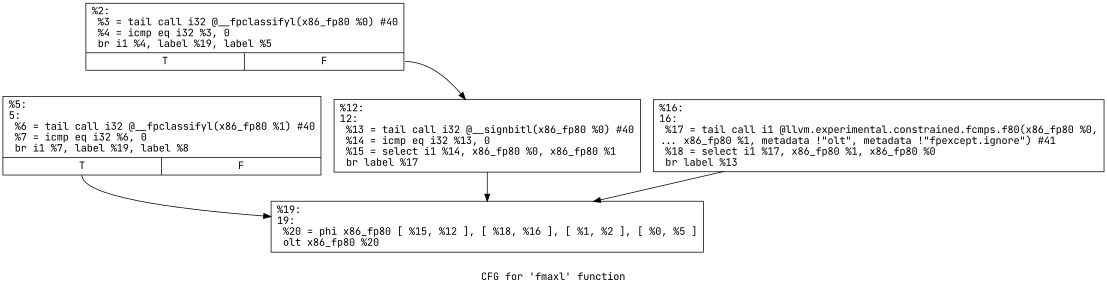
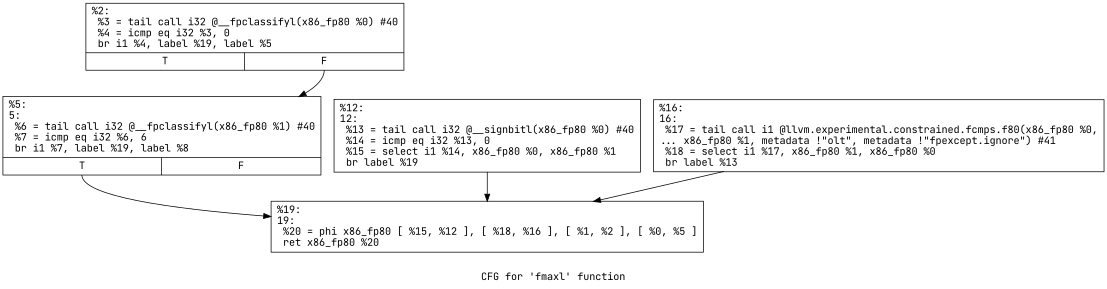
edge "%2:" -> "%12:": now "%2:" -> "%5:"
node "%5:": text "%7 = icmp eq i32 %6, 0" -> "%7 = icmp eq i32 %6, 6"
node "%12:": text "br label %17" -> "br label %19"
node "%19:": text "olt x86_fp80 %20" -> "ret x86_fp80 %20"
